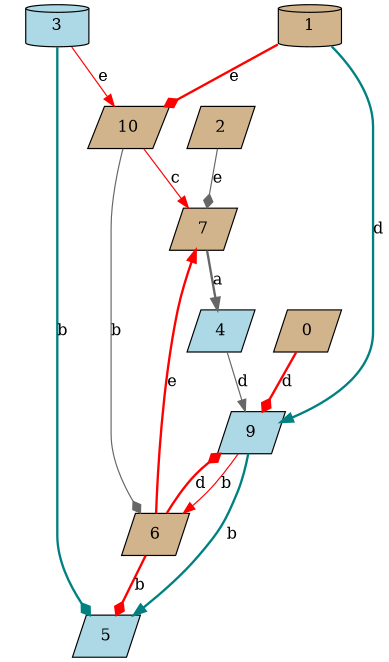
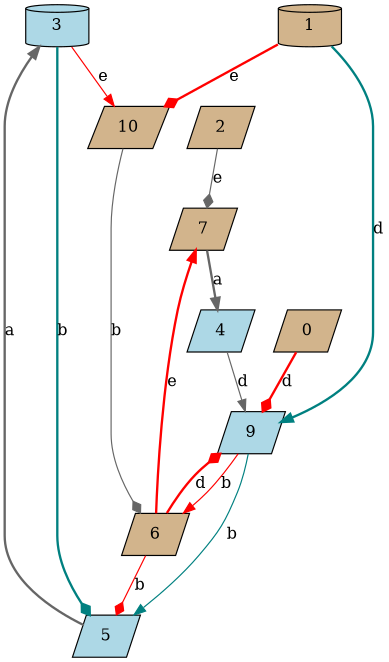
edge "10" -> "7": removed, label "c"
edge "5" -> "3": added, label "a"
edge "9" -> "5": style bold -> solid
edge "6" -> "5": style bold -> solid
